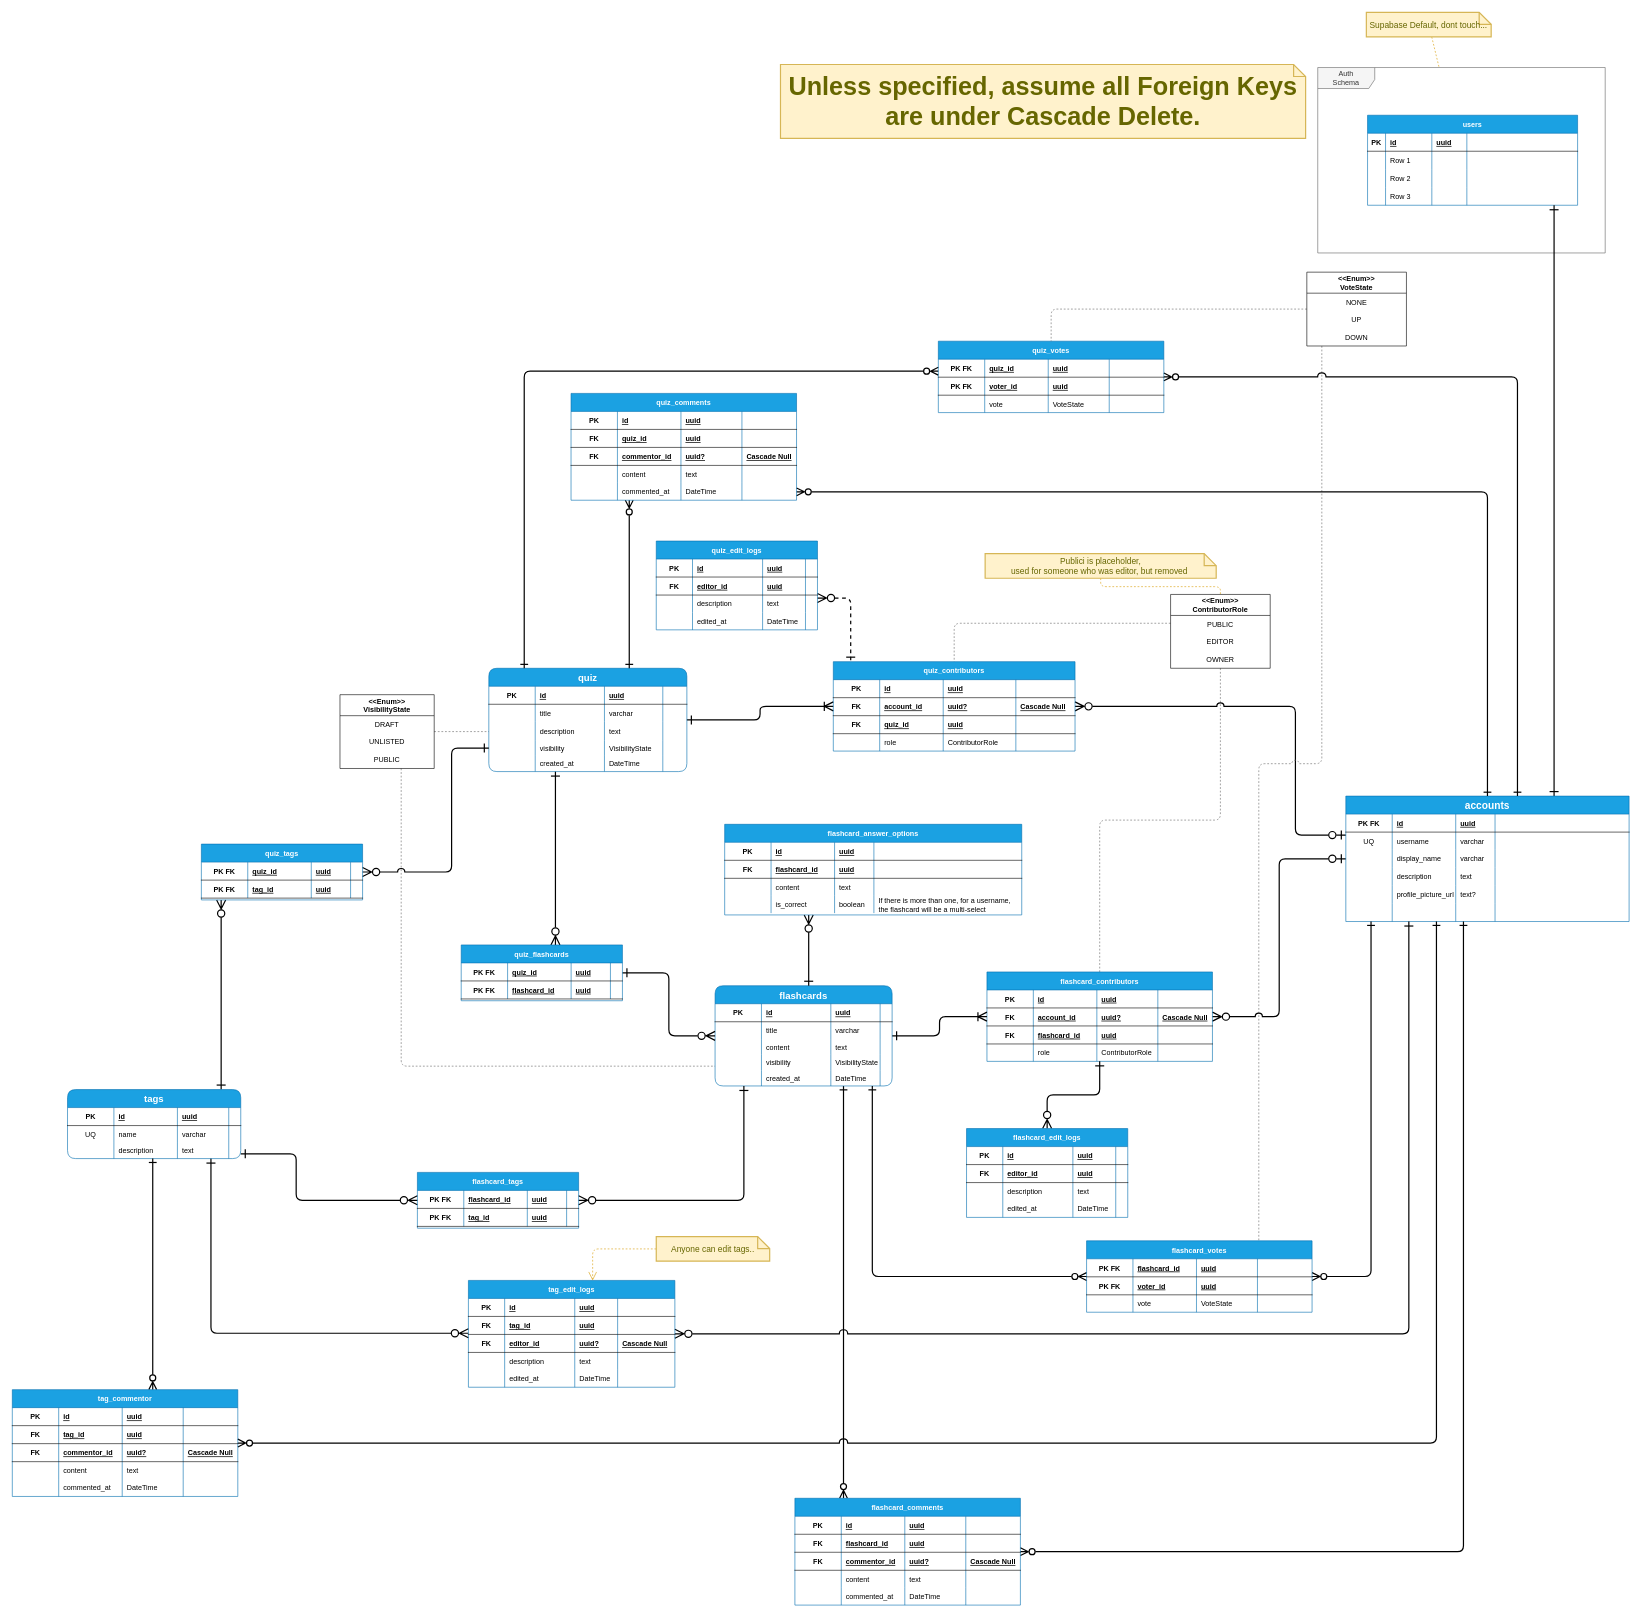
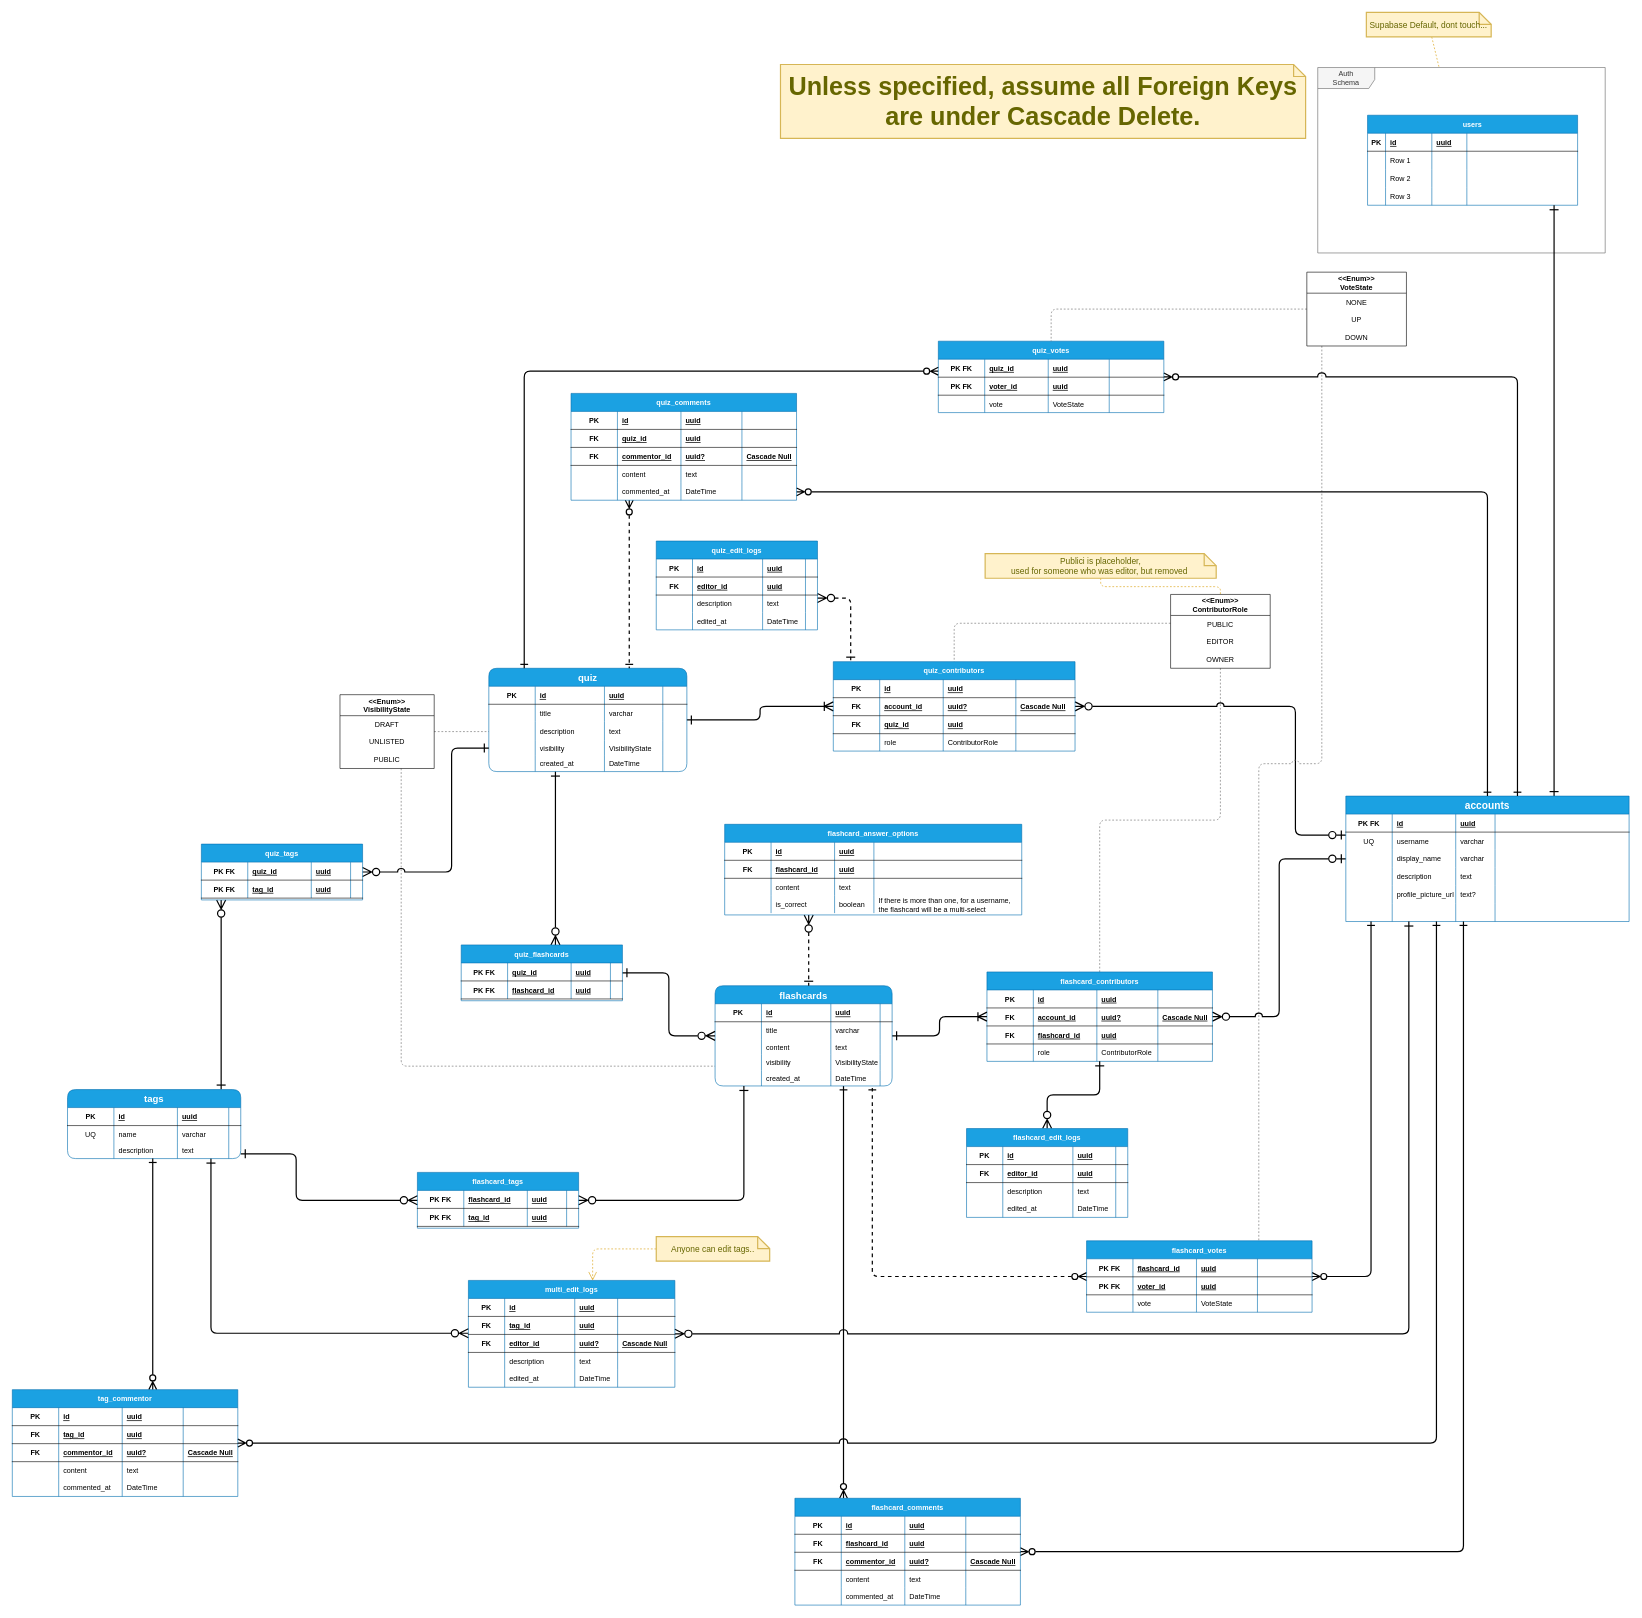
edge "quiz_comments" -- "quiz": style solid -> dashed
edge "flashcard_answer_options" -- "flashcards": style solid -> dashed
edge "flashcards" -- "flashcard_votes": style solid -> dashed
node "tag_edit_logs": label "tag_edit_logs" -> "multi_edit_logs"
